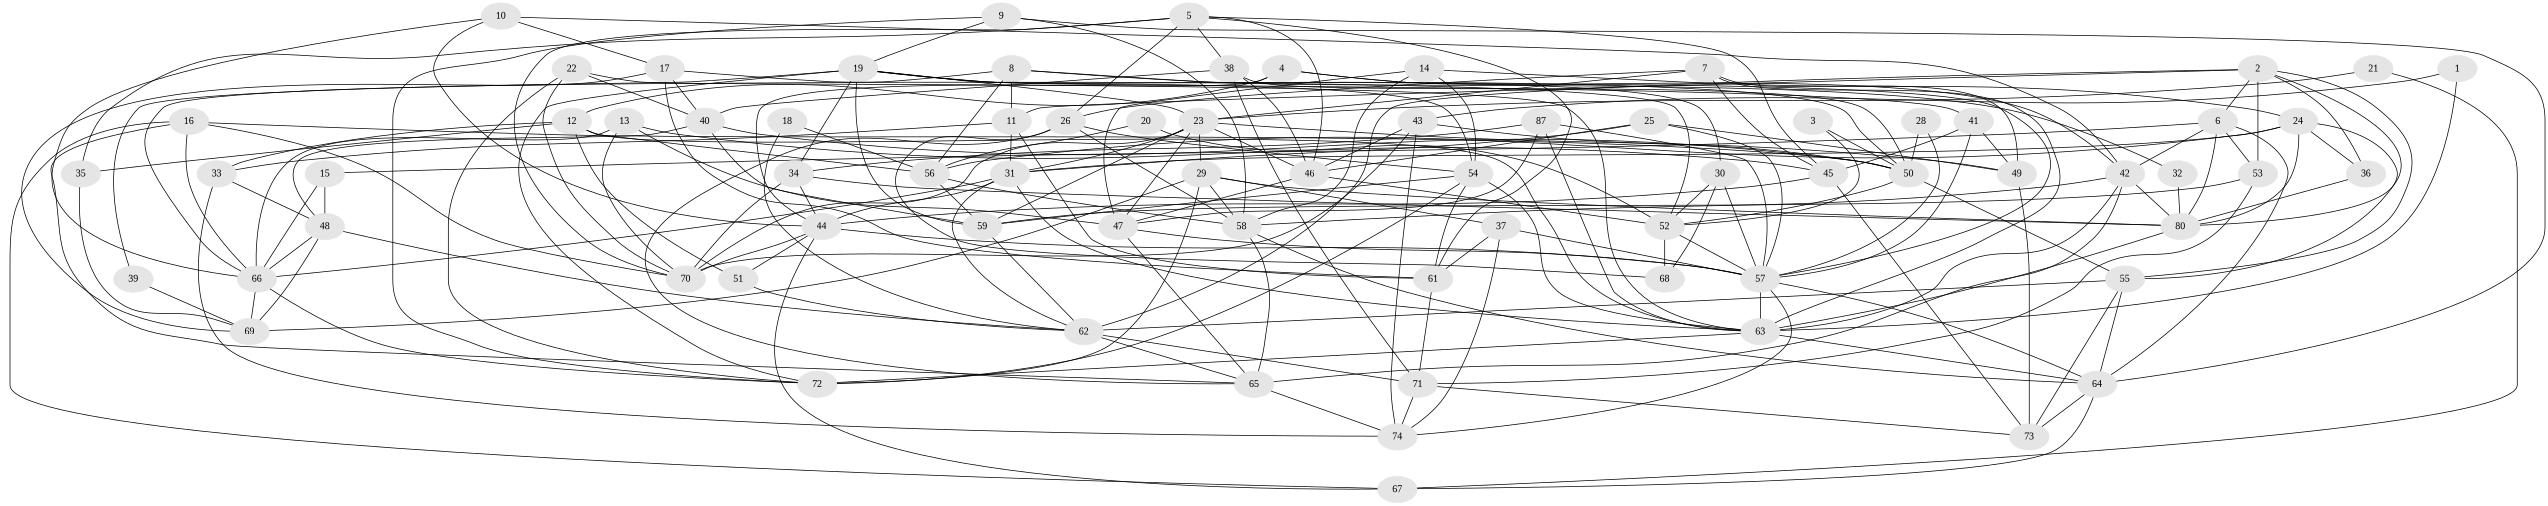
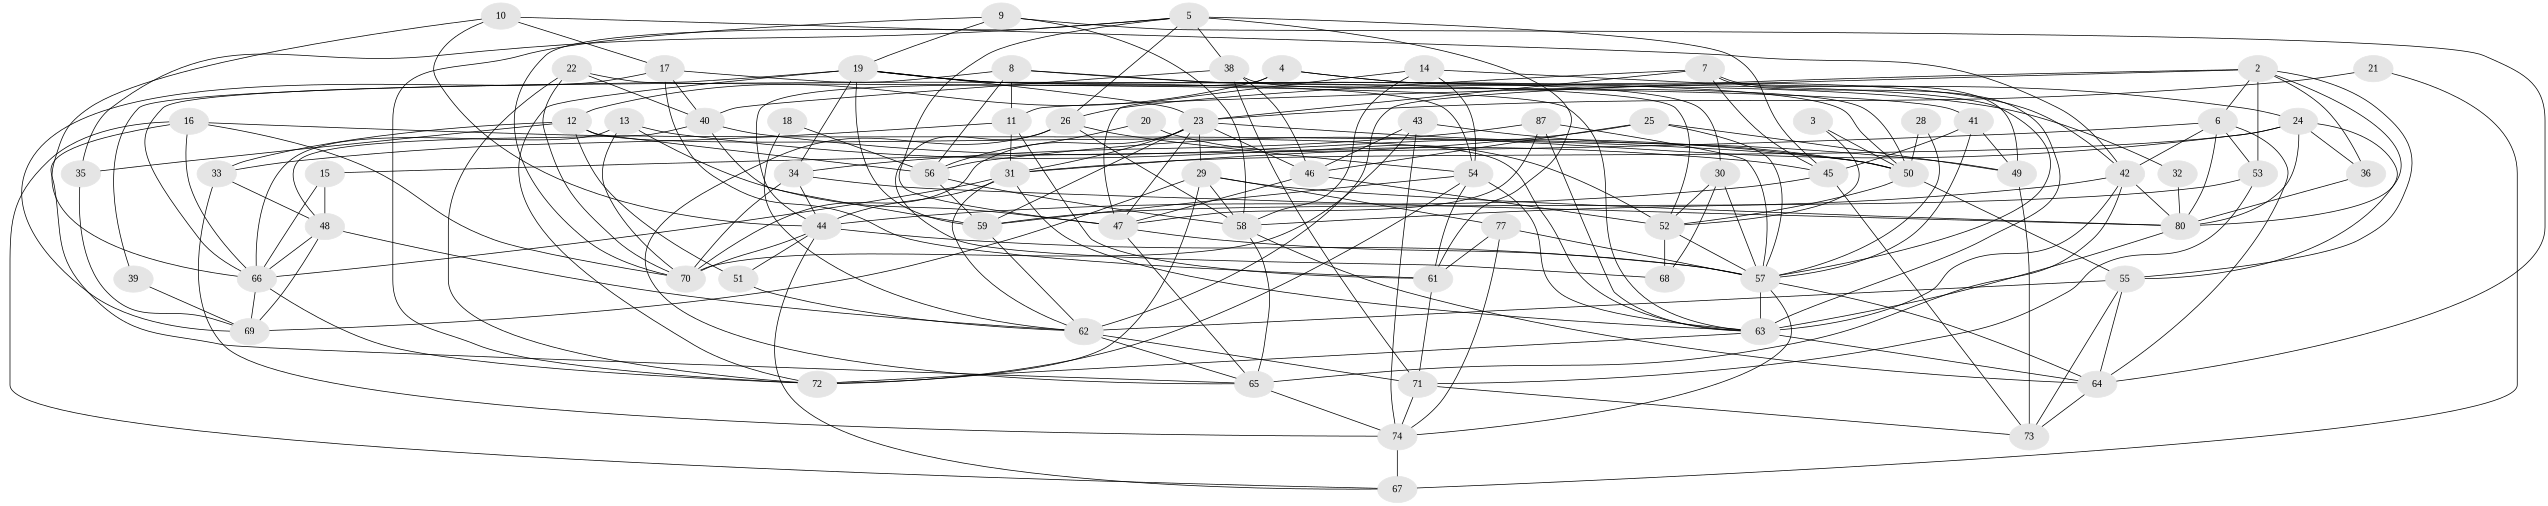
edge "5" -- "46": now "5" -- "47"
node "1": removed
node "37": label "37" -> "77"
edge "64" -- "67": now "74" -- "67"
